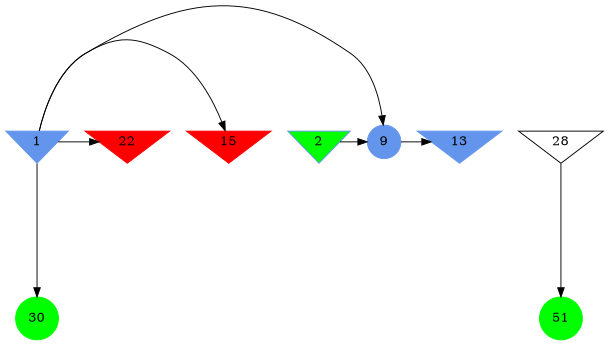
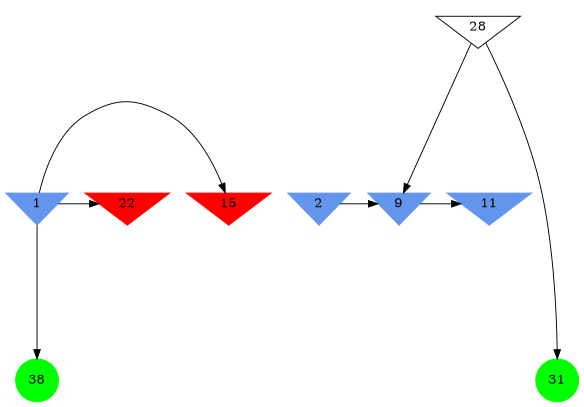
edge "1" -> "9": now "28" -> "9"
node "2": fillcolor green -> cornflowerblue
node "9": shape circle -> invtriangle
node "13": label "13" -> "11"
node "30": label "30" -> "38"
node "51": label "51" -> "31"
